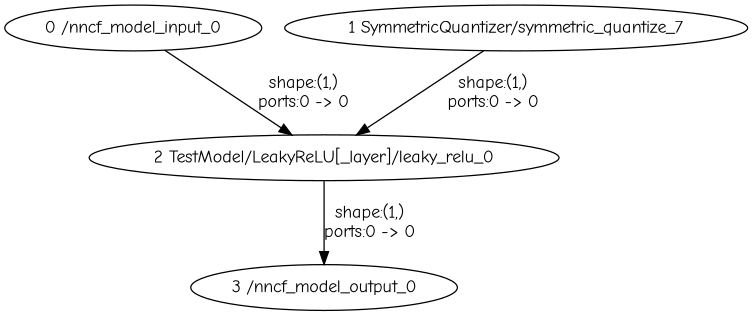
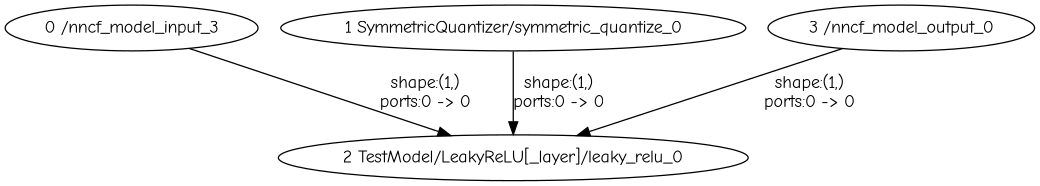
node "0 /nncf_model_input_0": label "0 /nncf_model_input_0" -> "0 /nncf_model_input_3"
node "1 SymmetricQuantizer/symmetric_quantize_7": label "1 SymmetricQuantizer/symmetric_quantize_7" -> "1 SymmetricQuantizer/symmetric_quantize_0"
edge "2 TestModel/LeakyReLU[_layer]/leaky_relu_0" -> "3 /nncf_model_output_0": reversed
